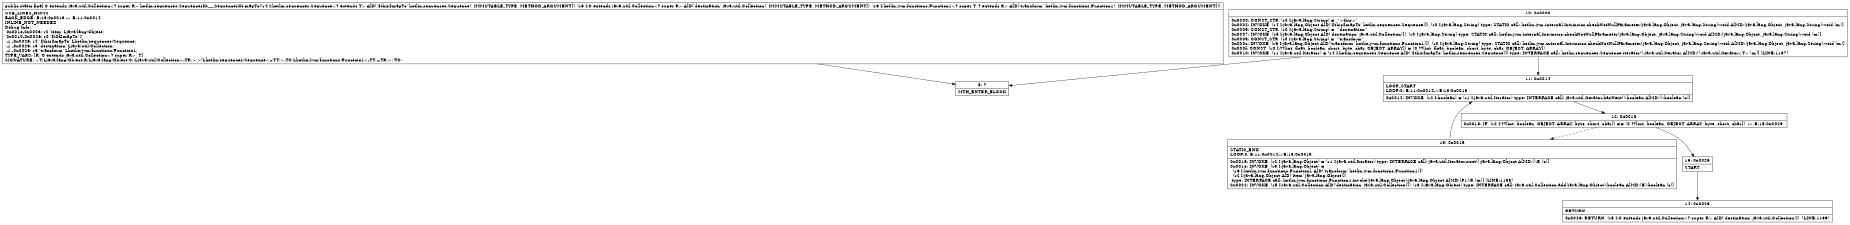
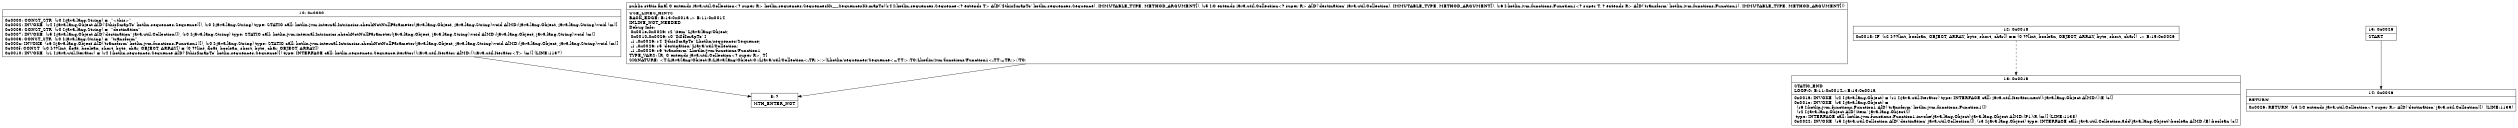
node "11: 0x0014": removed
node "8: ?": text "MTH_ENTER_BLOCK" -> "MTH_ENTER_NOT"
edge "12: 0x0018" -> "15: 0x0026": removed
